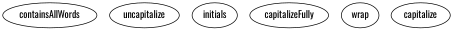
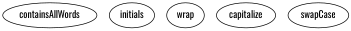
node "uncapitalize": removed
node "capitalizeFully": removed
node "swapCase": added
